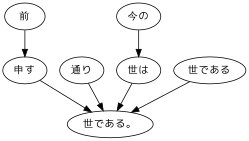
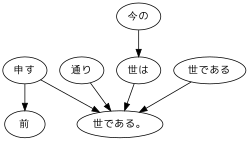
edge "前" -> "申す": reversed
